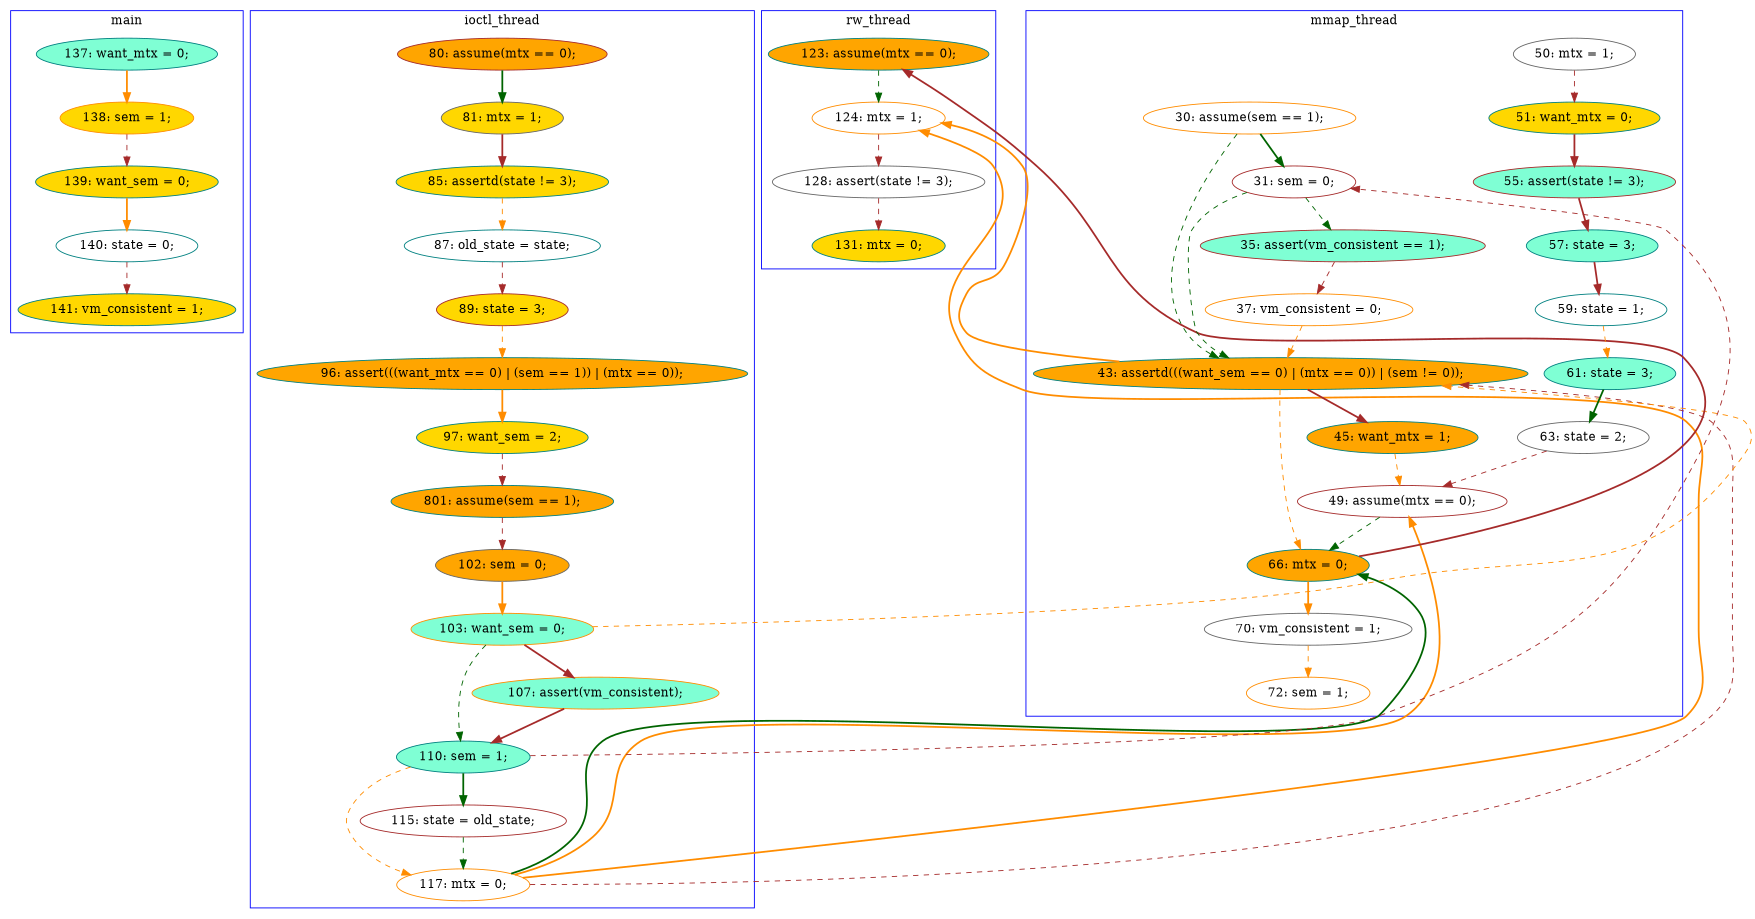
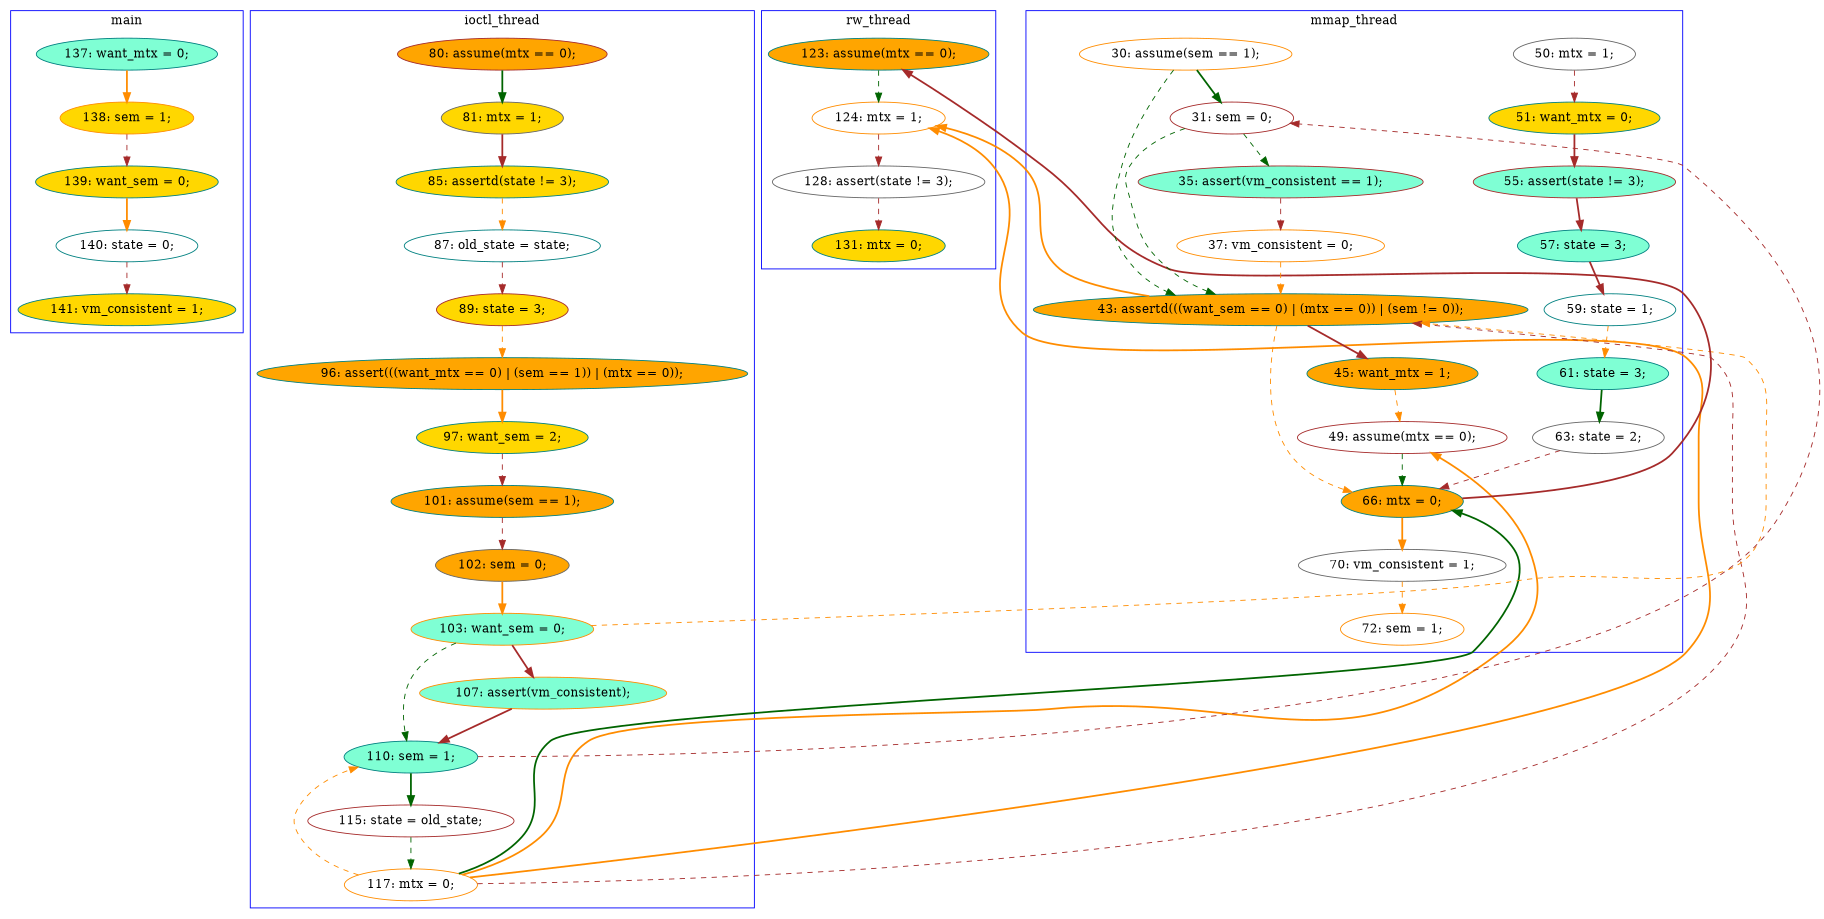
edge "63: state = 2;" -> "49: assume(mtx == 0);": now "63: state = 2;" -> "66: mtx = 0;"
node "801: assume(sem == 1);": label "801: assume(sem == 1);" -> "101: assume(sem == 1);"
edge "110: sem = 1;" -> "117: mtx = 0;": reversed
